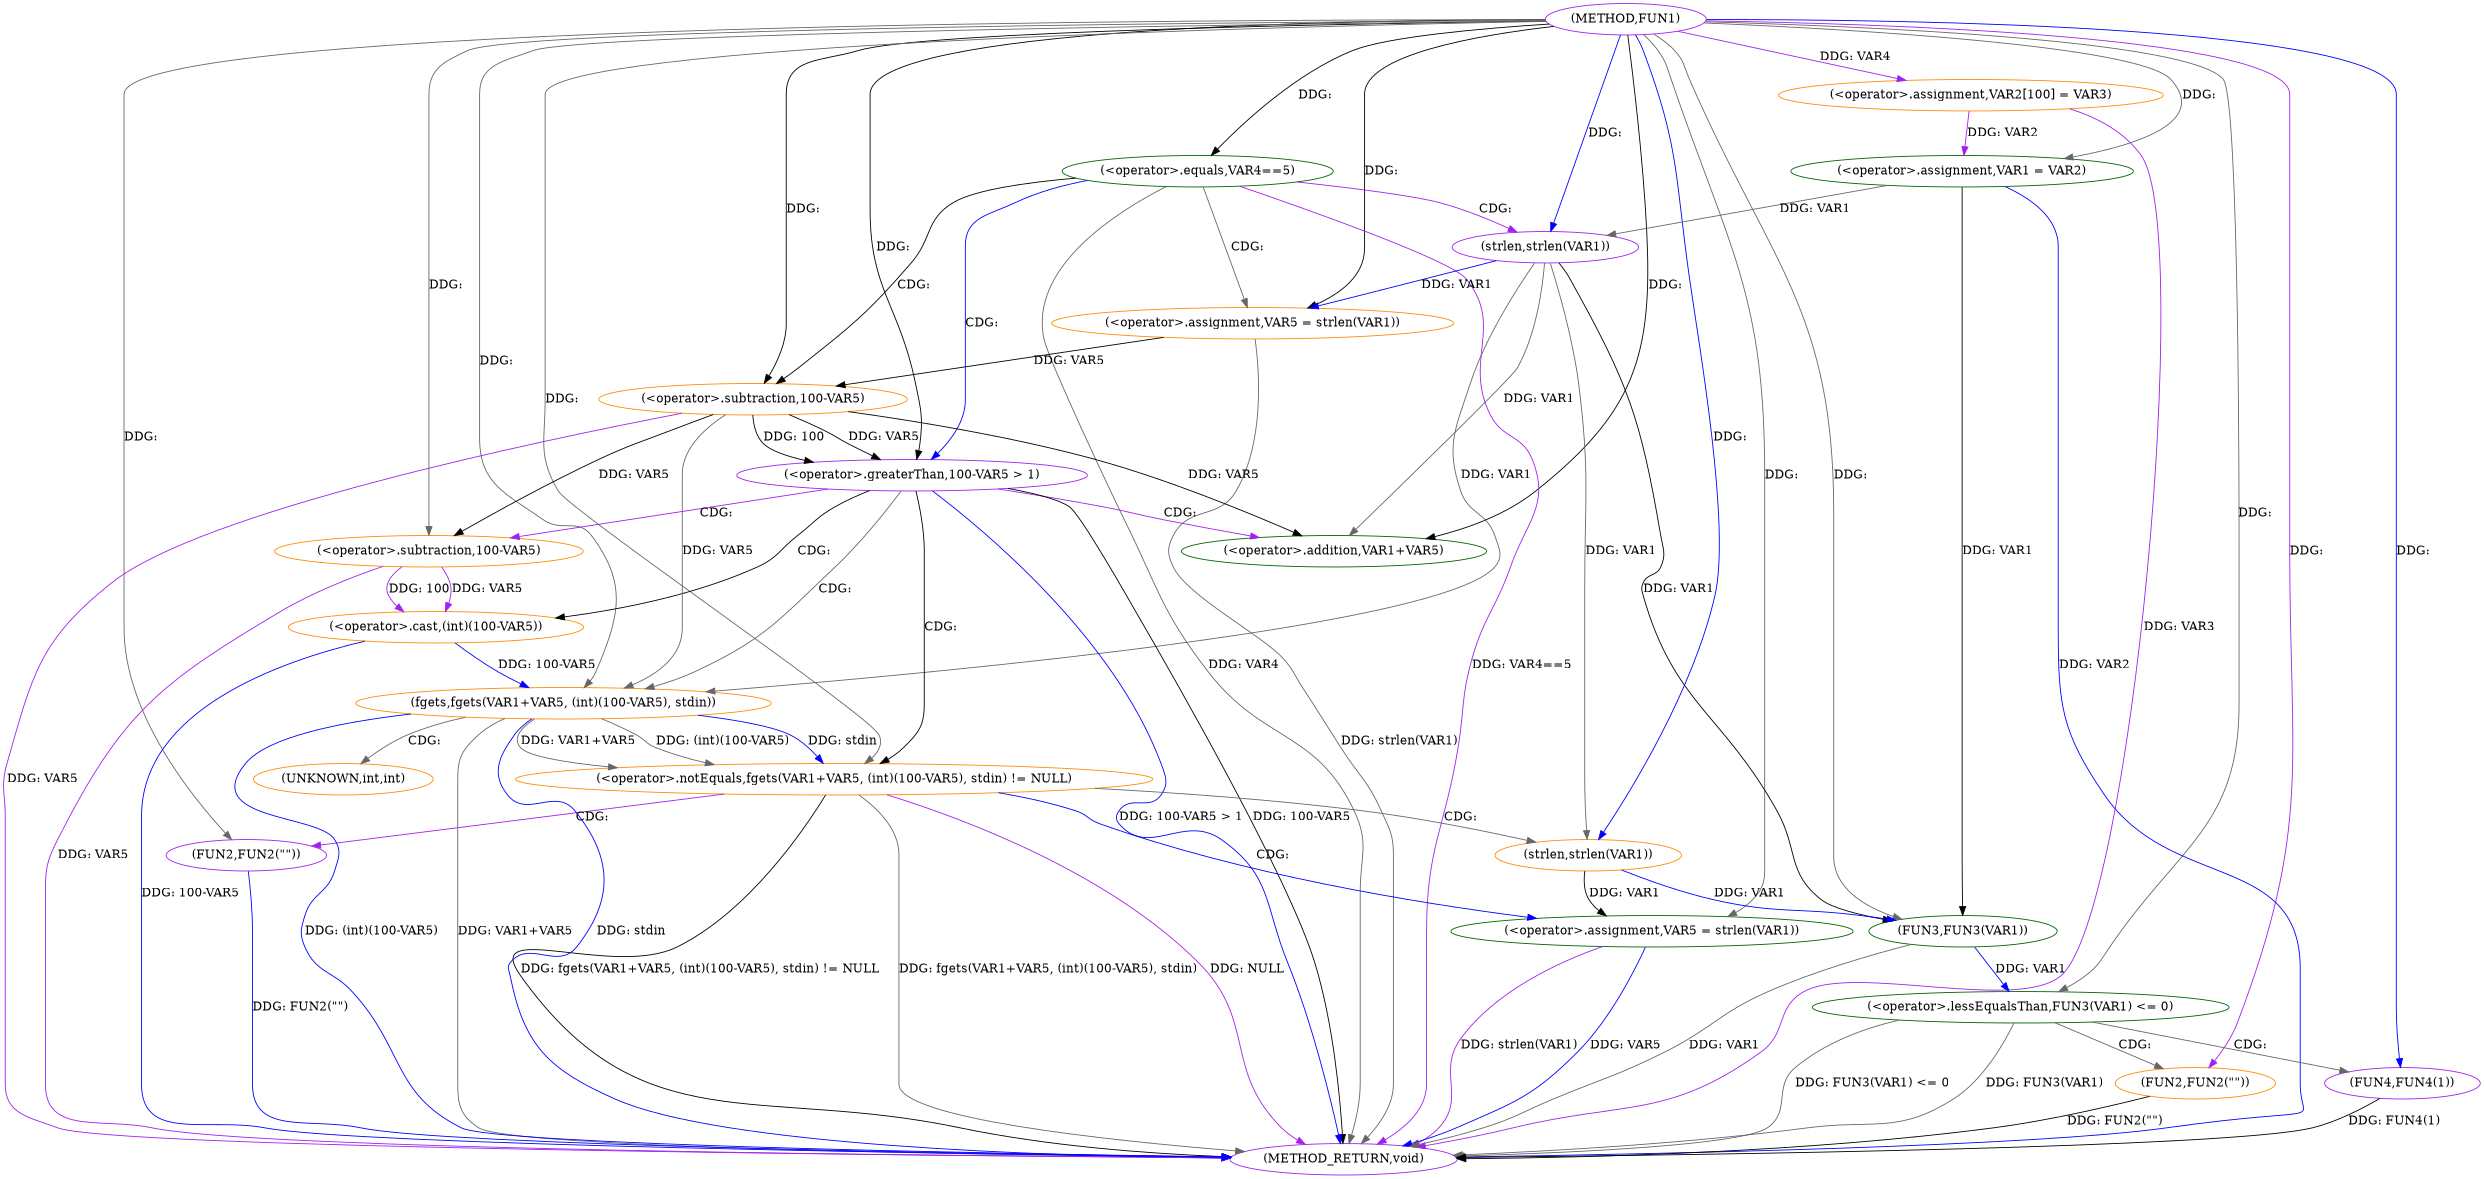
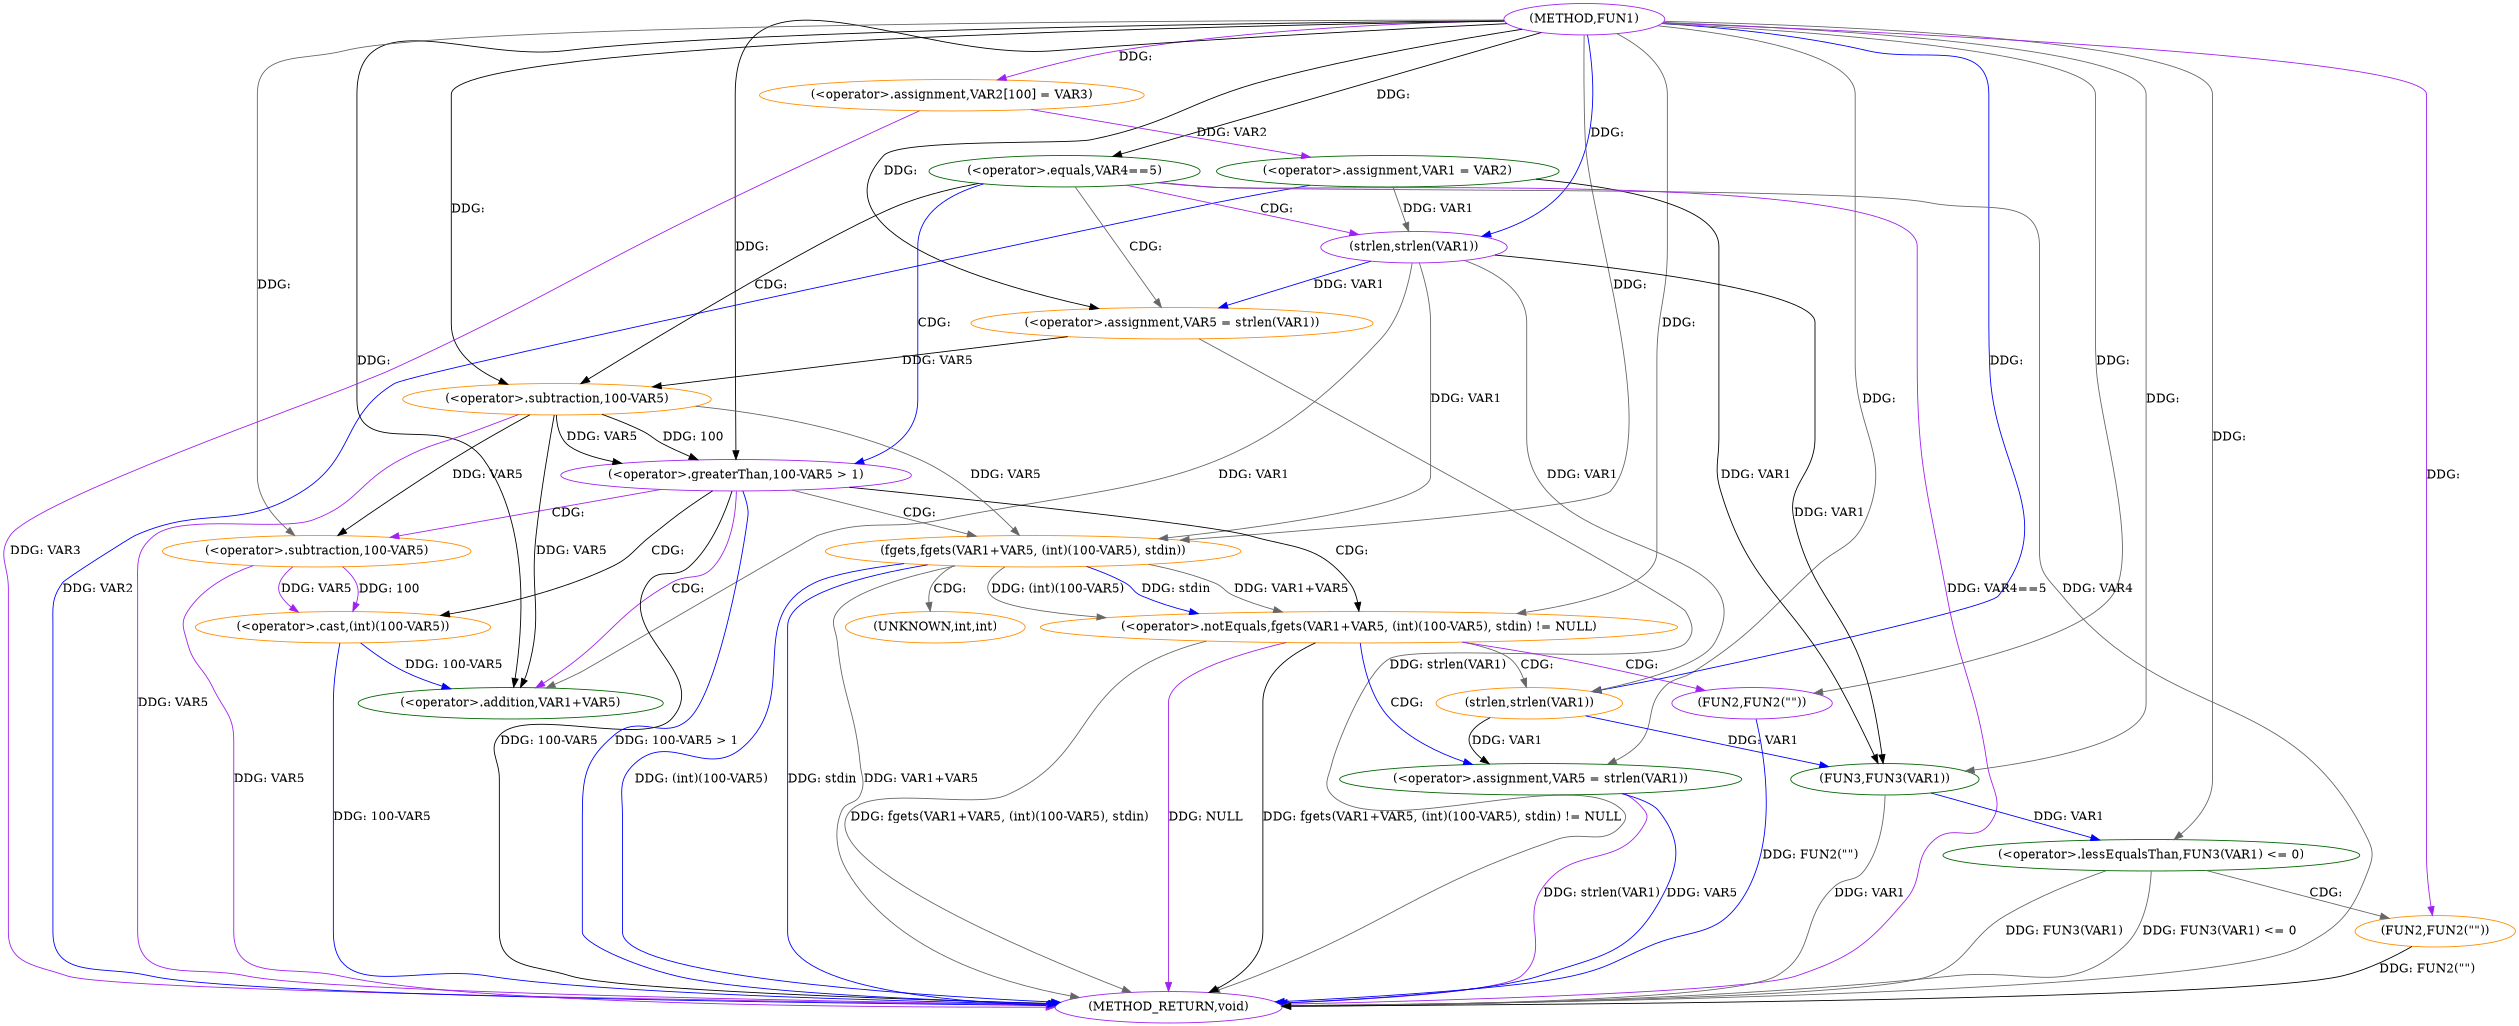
edge "(METHOD,FUN1)" -> "(<operator>.assignment,VAR1 = VAR2)": removed, label "DDG:"
edge "(METHOD,FUN1)" -> "(<operator>.assignment,VAR2[100] = VAR3)": label "DDG: VAR4" -> "DDG: "
edge "(<operator>.cast,(int)(100-VAR5))" -> "(fgets,fgets(VAR1+VAR5, (int)(100-VAR5), stdin))": now "(<operator>.cast,(int)(100-VAR5))" -> "(<operator>.addition,VAR1+VAR5)"
node "(FUN4,FUN4(1))": removed
